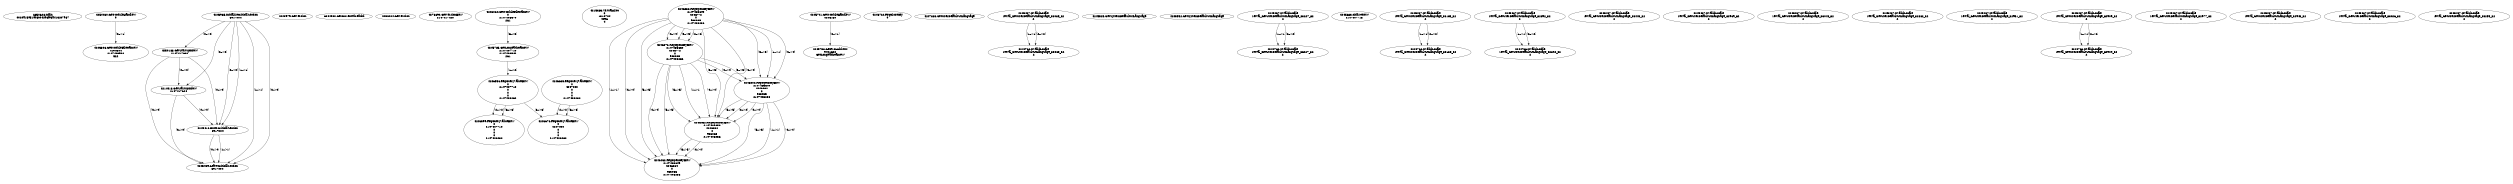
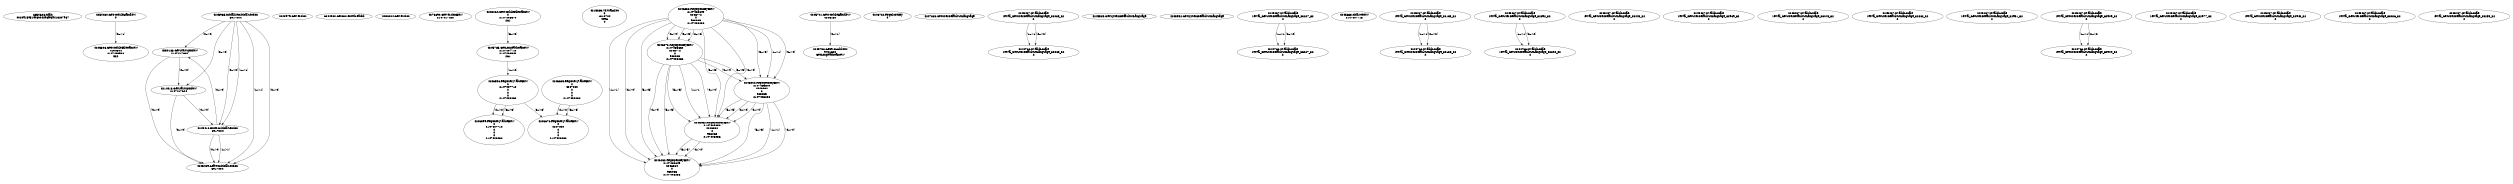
edge "4250188.GetStartupInfoW 2147417660" -> "4245418.EnterCriticalSection 6917004": reversed
